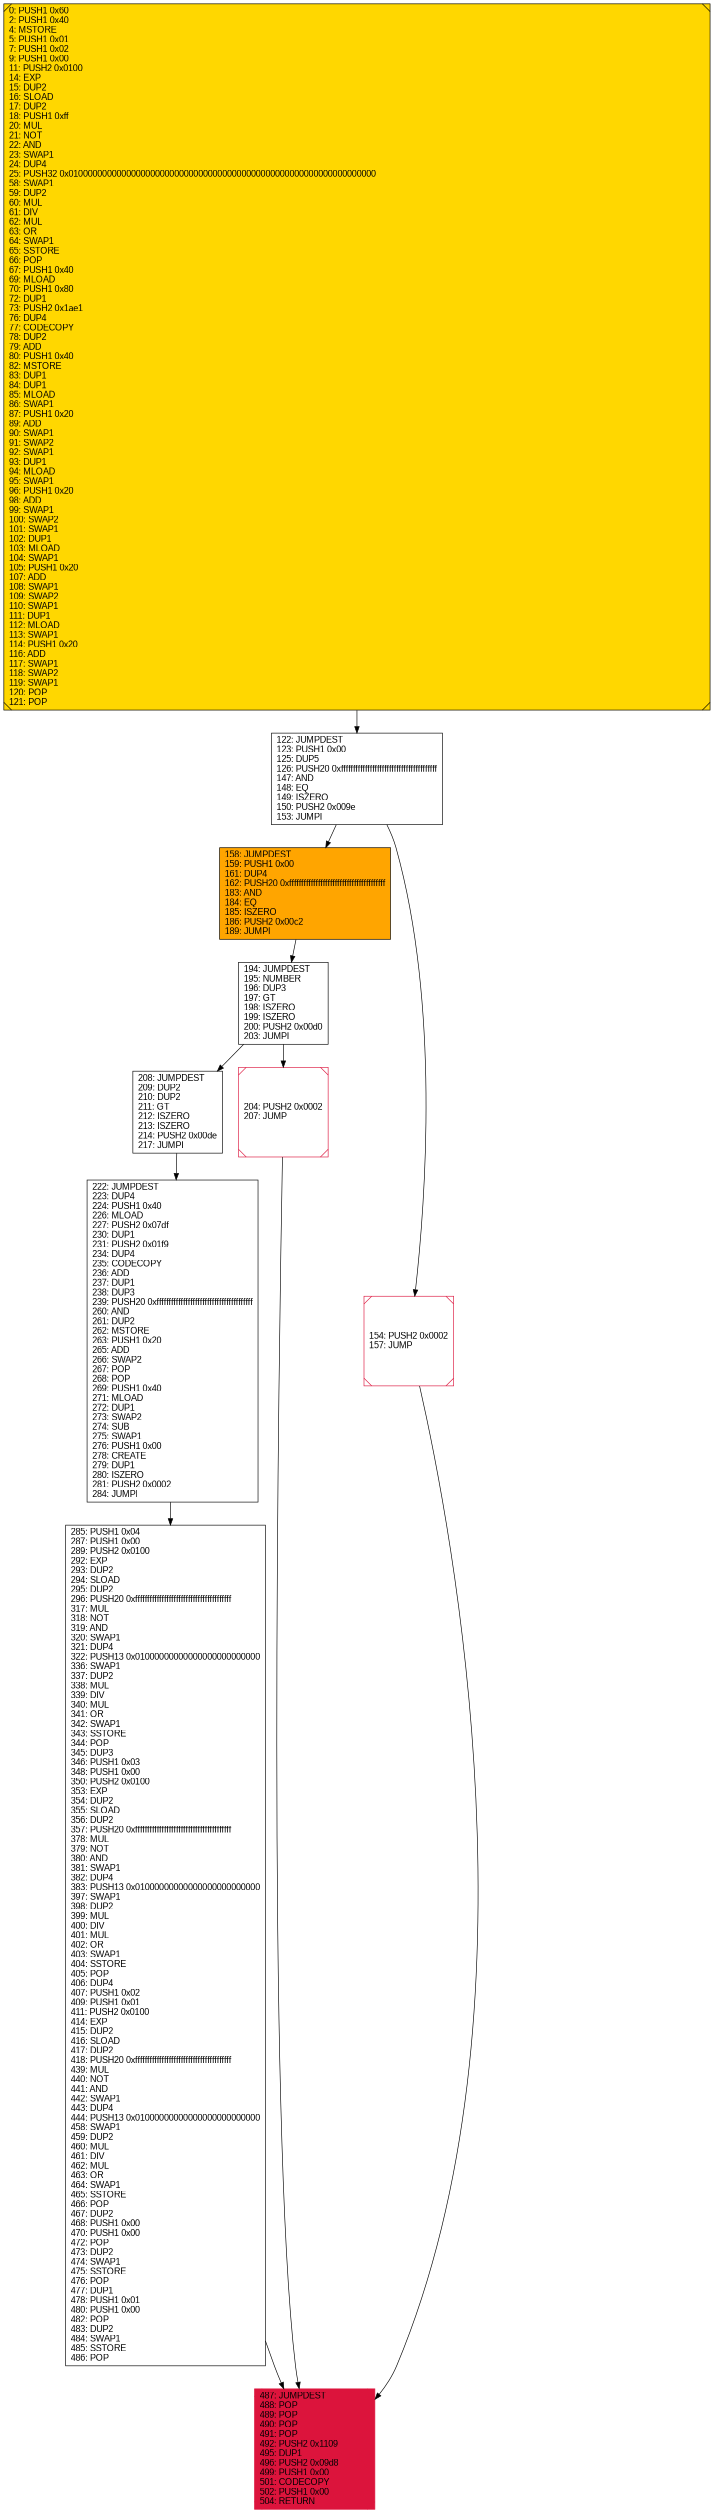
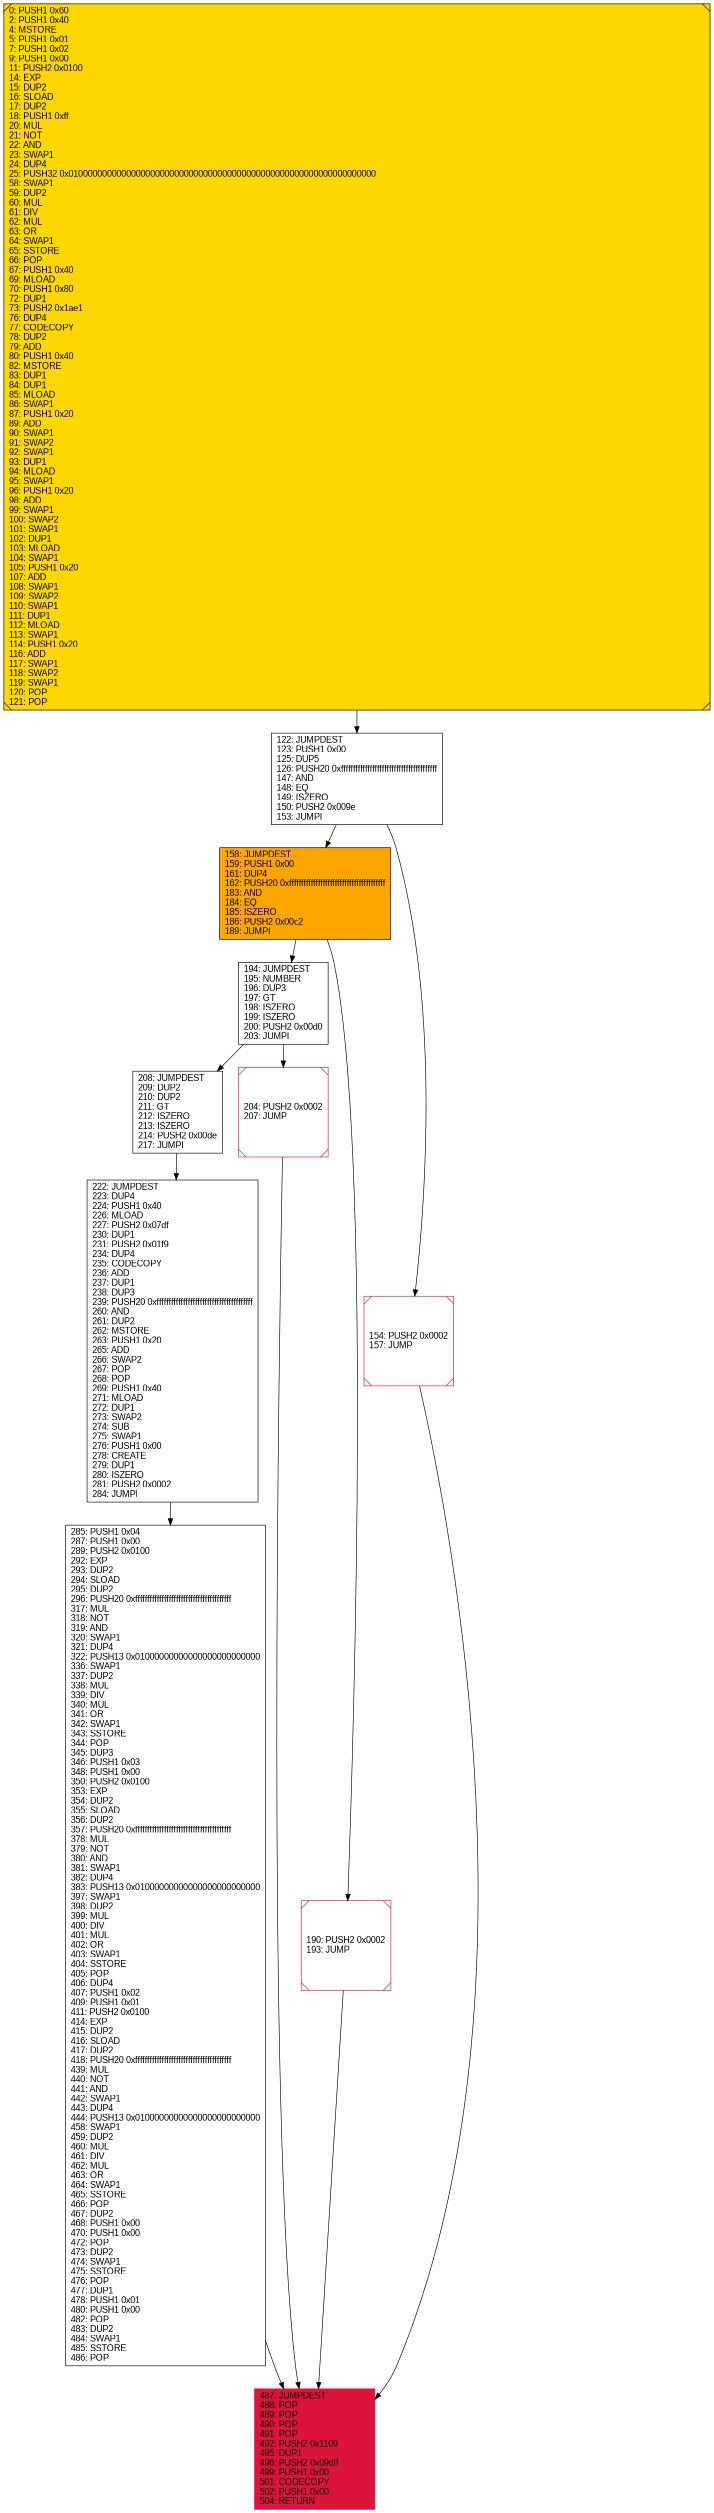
node "190: PUSH2 0x0002 193: JUMP": added
